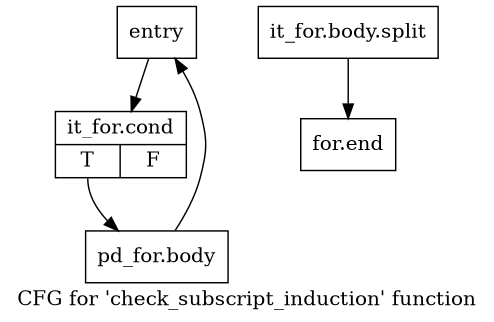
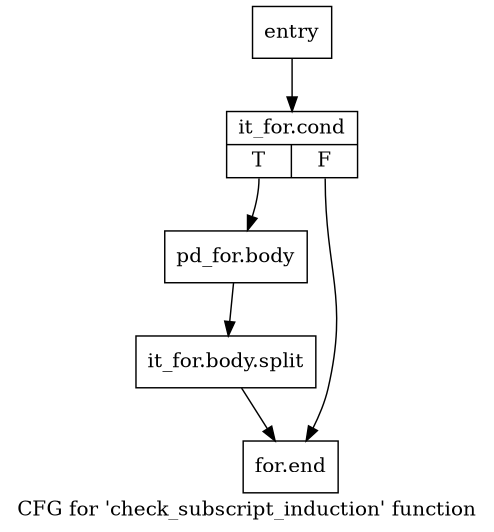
edge "pd_for.body" -> "entry": now "pd_for.body" -> "it_for.body.split"
edge "it_for.cond" -> "for.end": added
